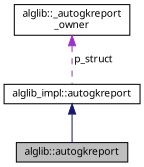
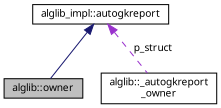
edge "alglib_impl::autogkreport" -> "alglib::_autogkreport _owner": reversed
node "alglib::autogkreport": label "alglib::autogkreport" -> "alglib::owner"
